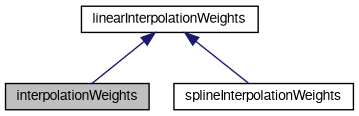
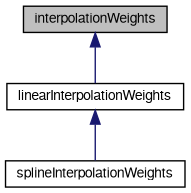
edge "interpolationWeights" -> "linearInterpolationWeights": reversed
